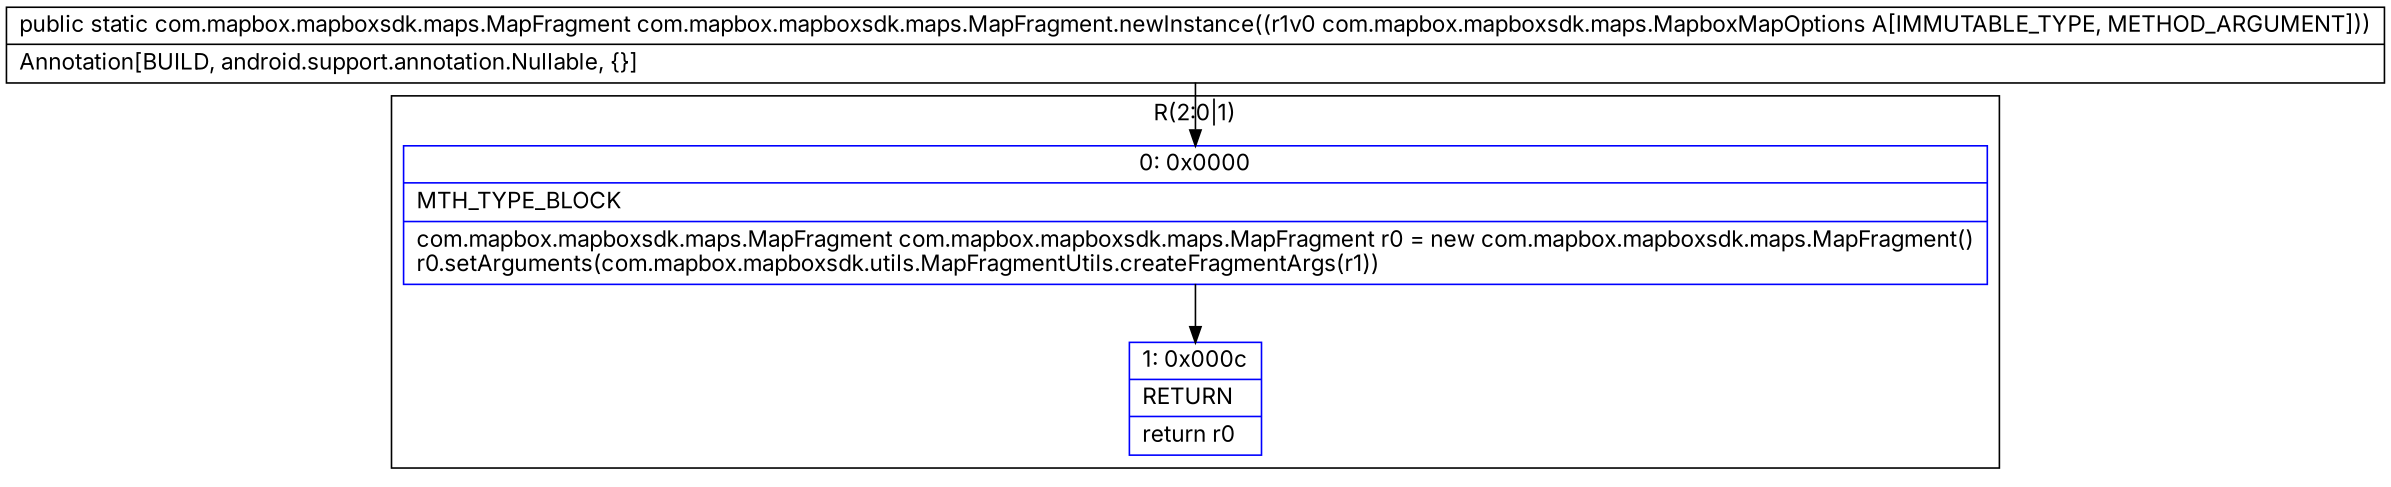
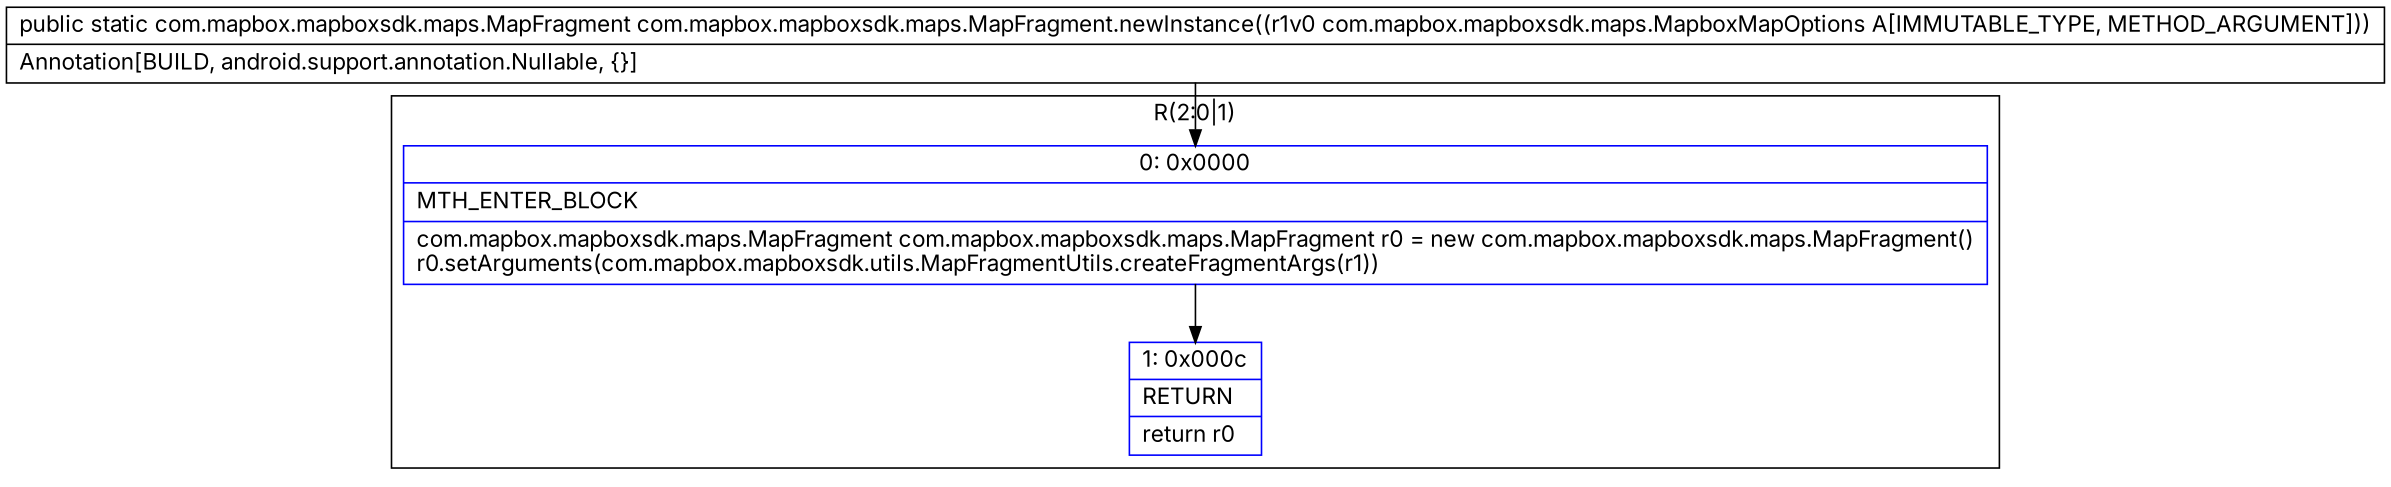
node "0: 0x0000": text "MTH_TYPE_BLOCK" -> "MTH_ENTER_BLOCK"
